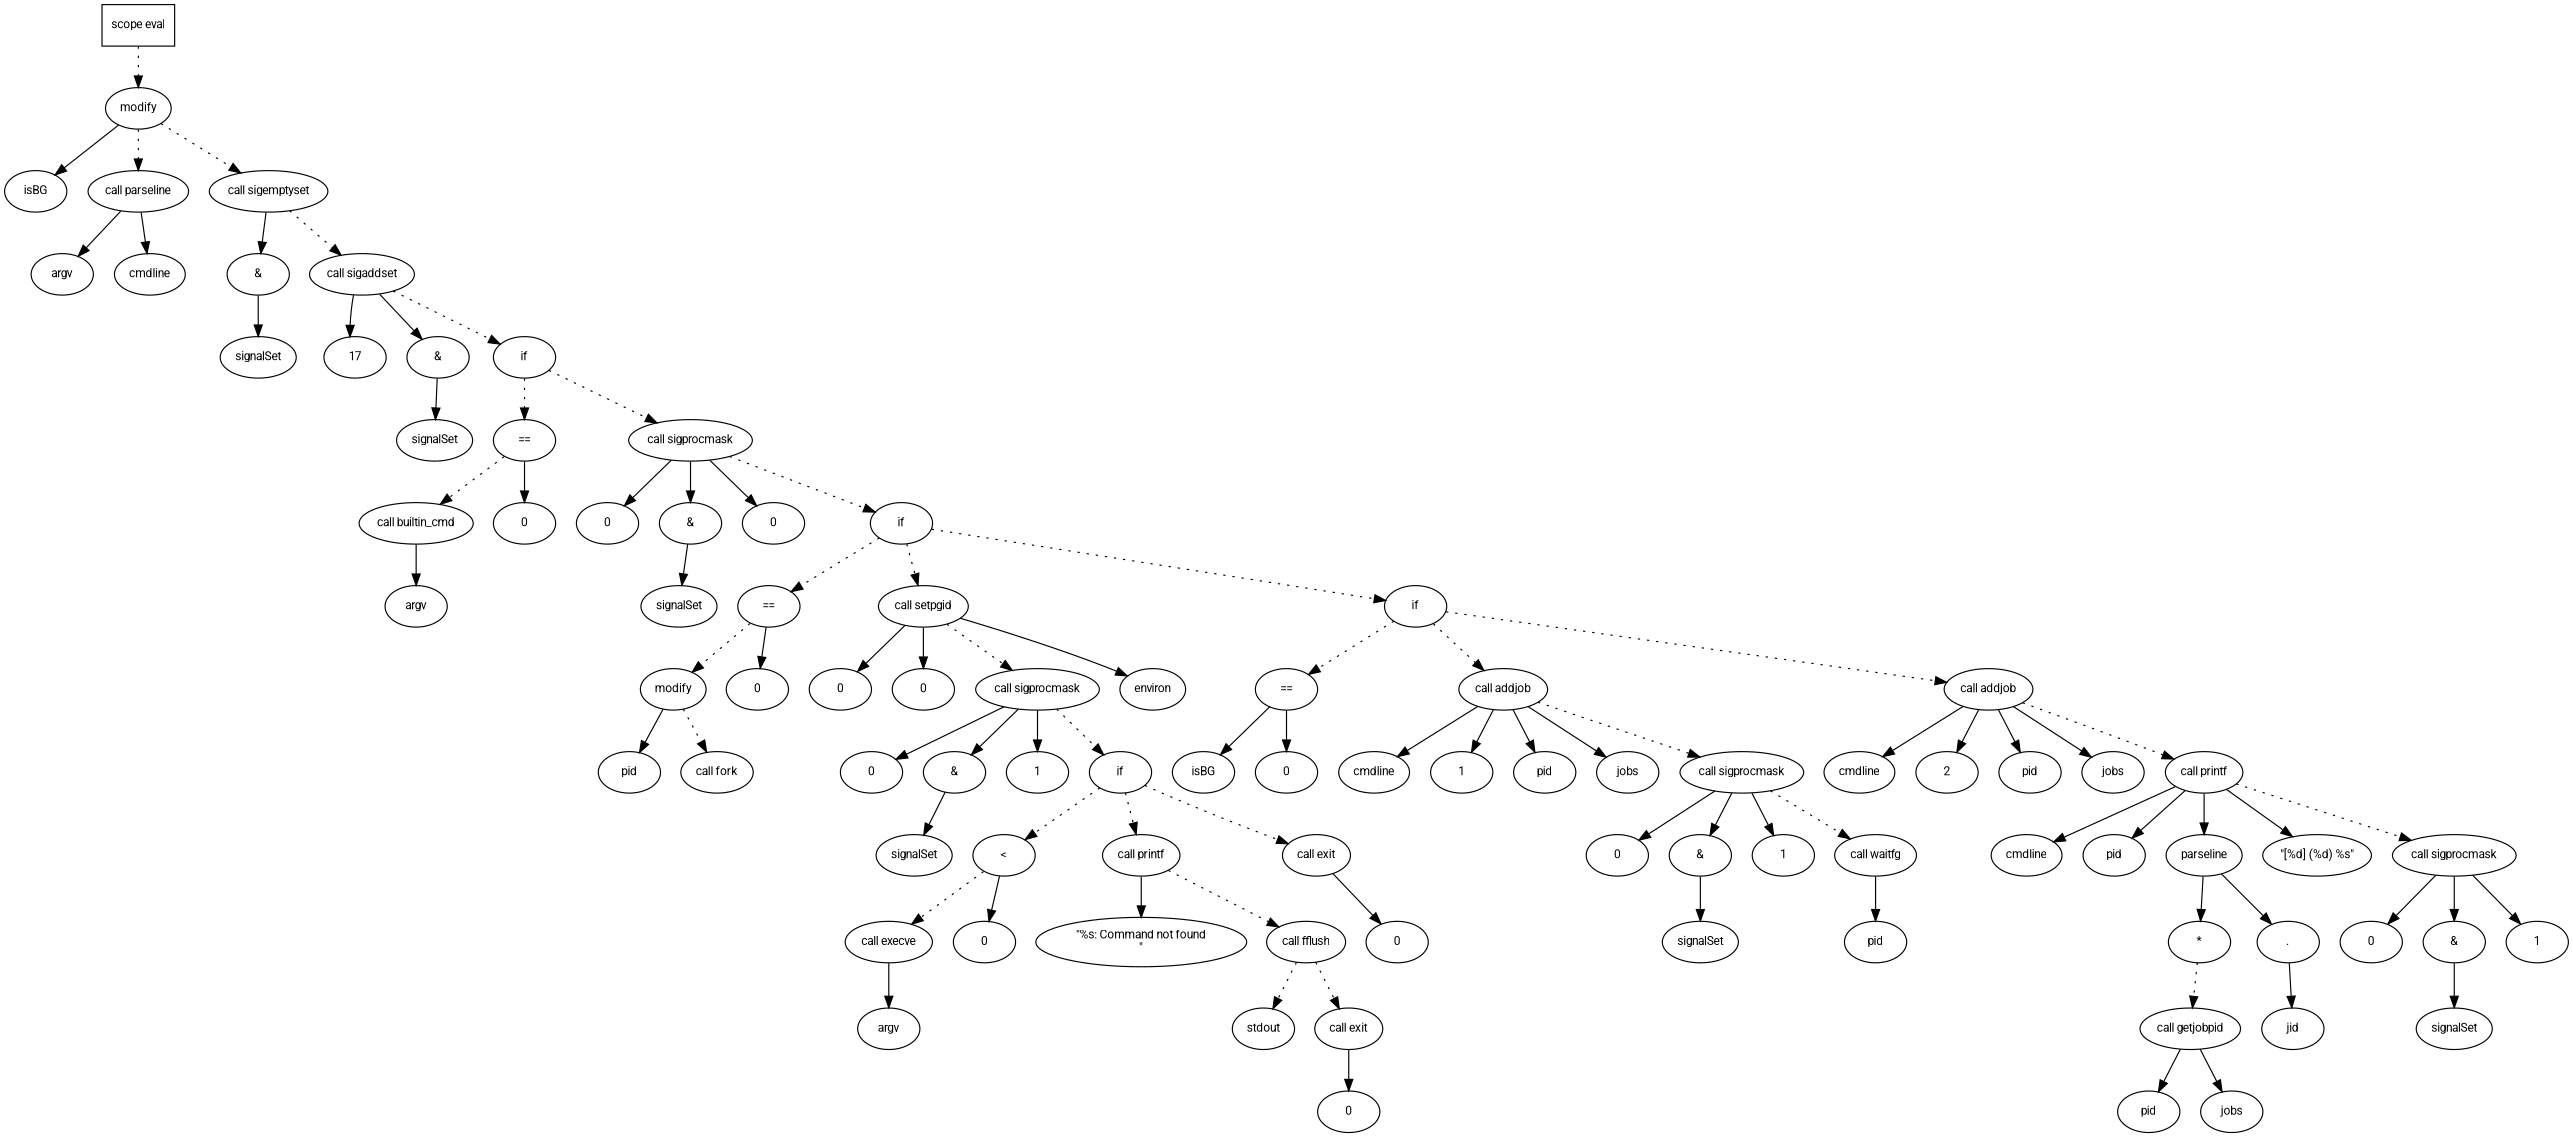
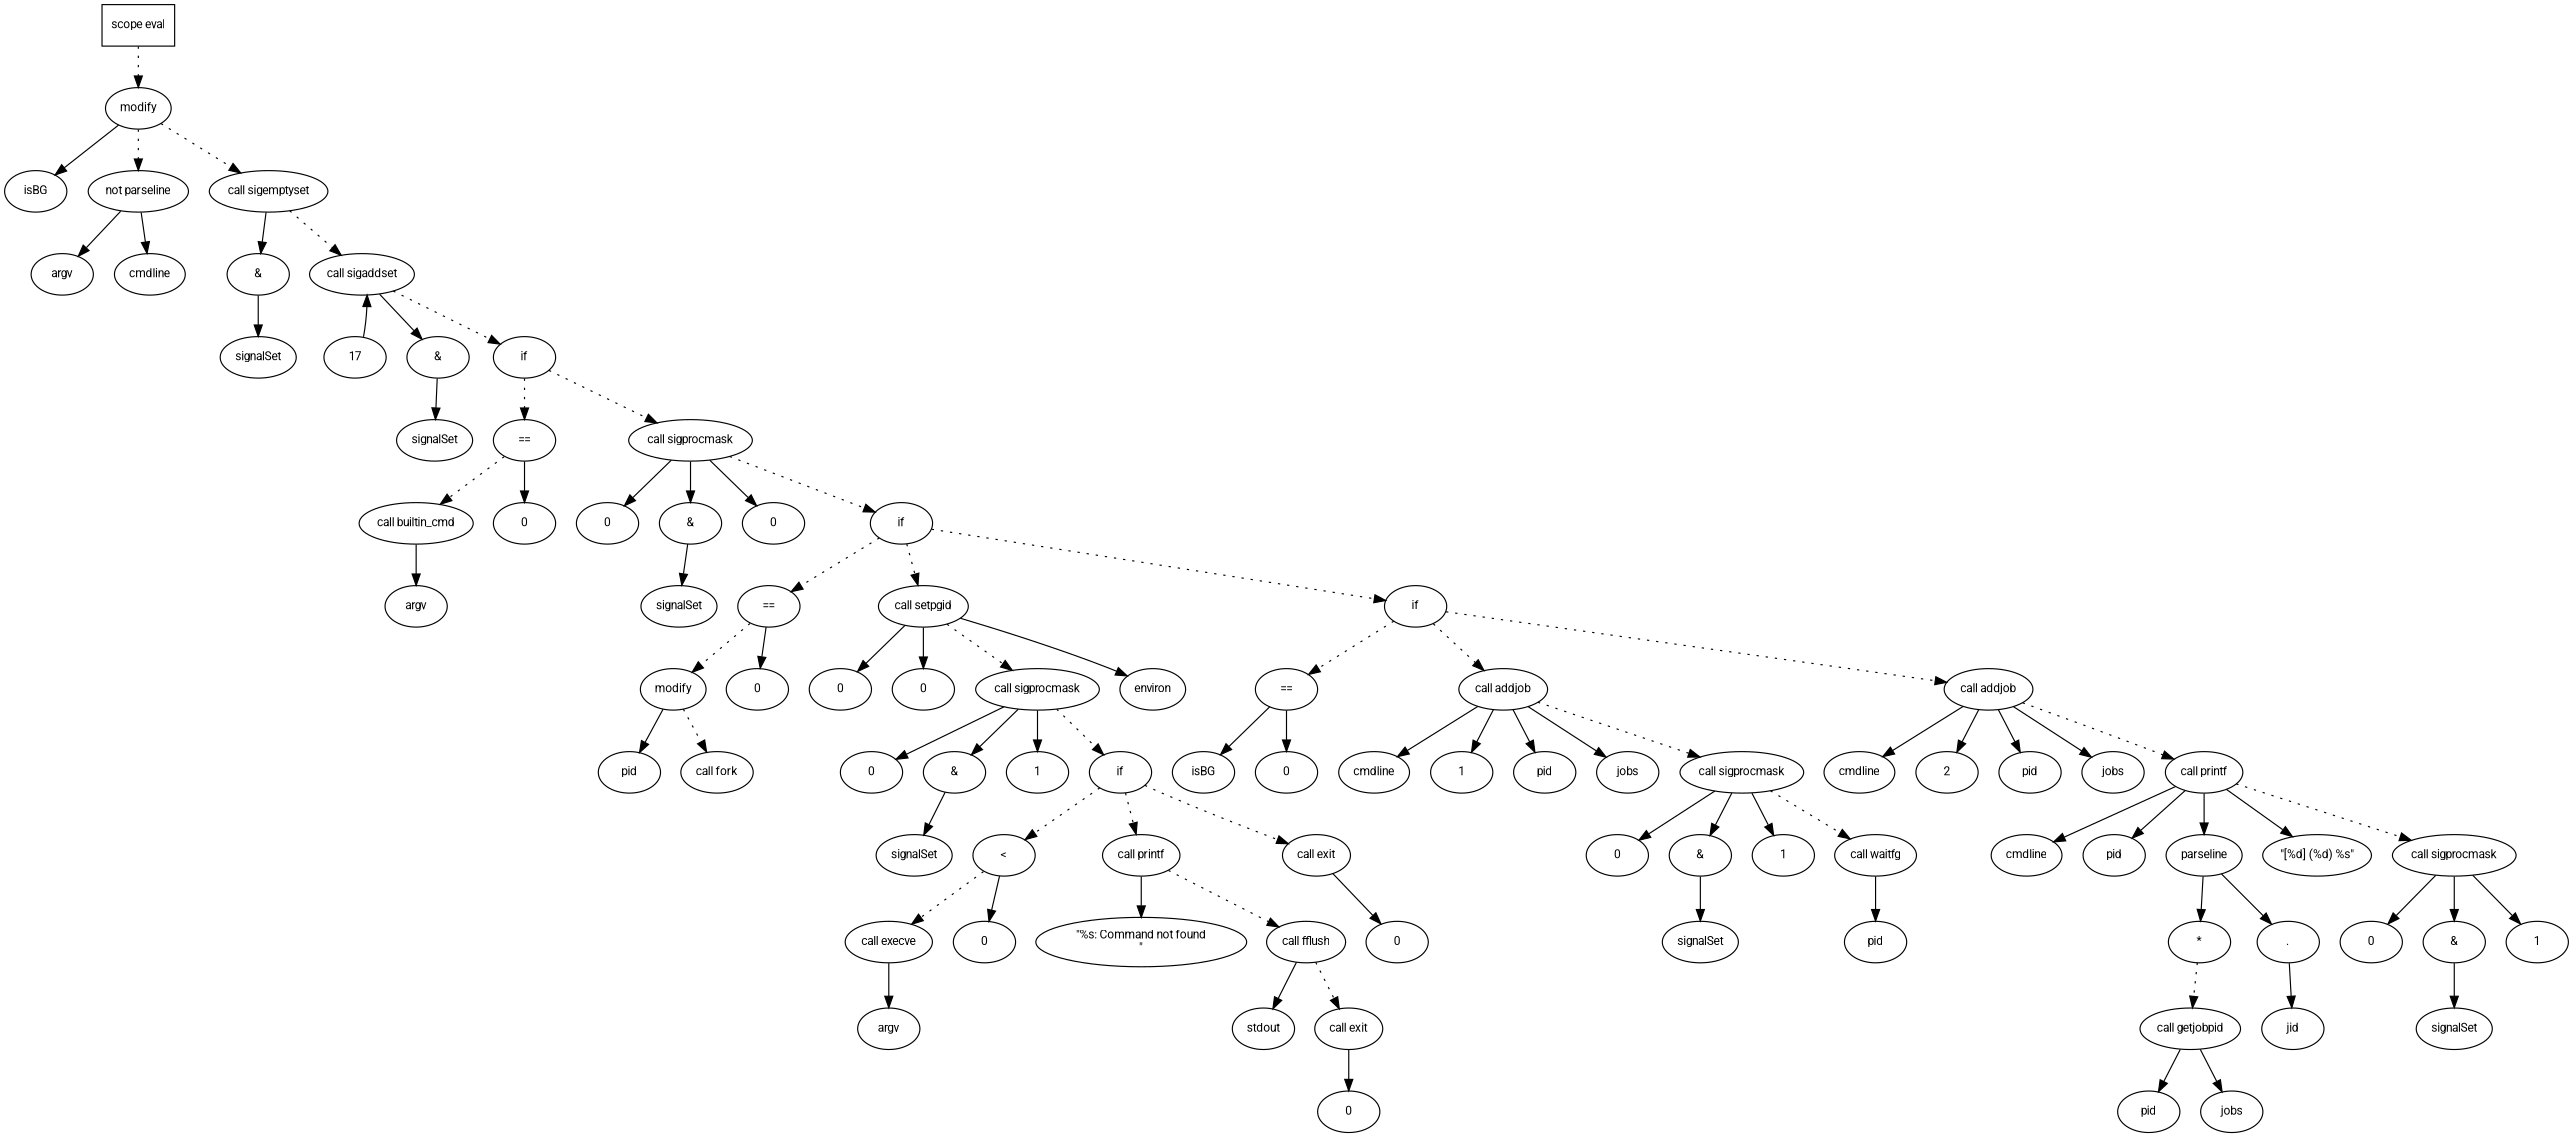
node "call parseline": label "call parseline" -> "not parseline"
edge "call sigaddset" -> "17": reversed
edge "call fflush" -> "stdout": style dotted -> solid
